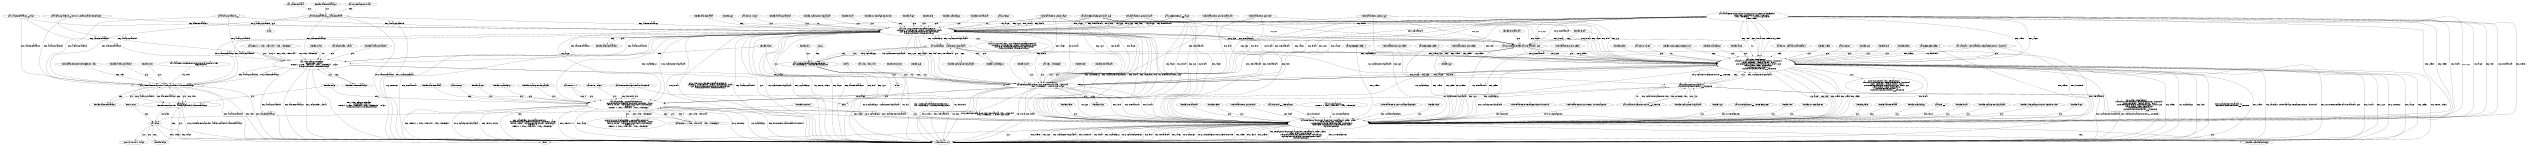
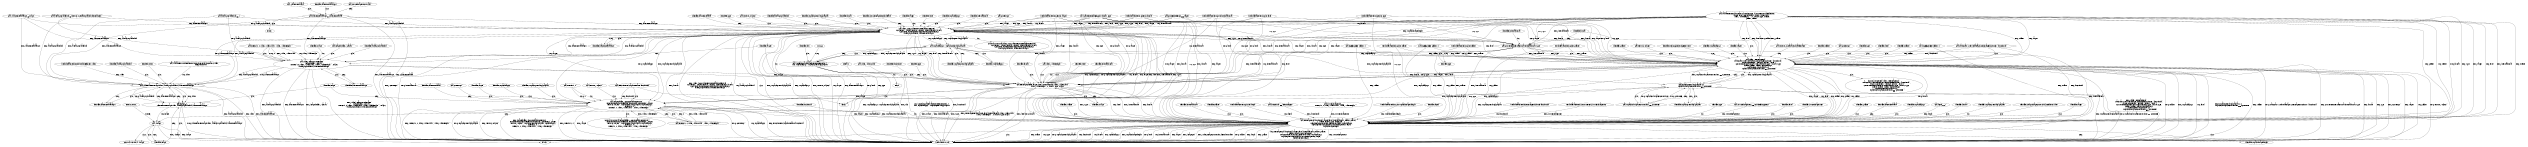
node "(Identifier,source_image_rect_is_video)": label "(Identifier,source_image_rect_is_video)" -> "(Identifier,source_image_rect_is_default)"
edge "(MethodParameterIn,GLint internalformat)" -> "(Call,ConvertTexInternalFormat(internalformat, type))": label "DDG: internalformat" -> "DDG: unpack_image_height"
edge "(Return,return;)" -> "(Call,!image)": label "CFG: " -> "NONE: "
